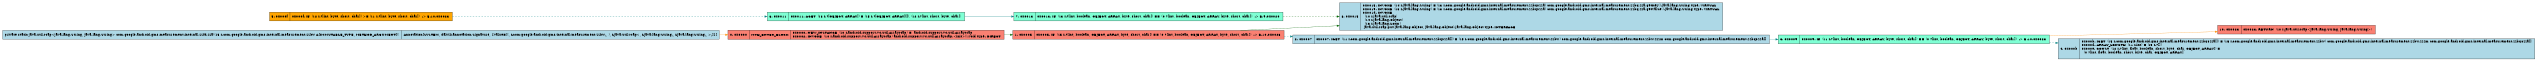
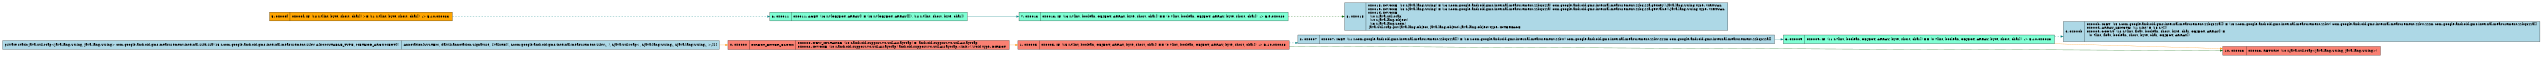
edge "1: 0x0005" -> "8: 0x0015": now "1: 0x0005" -> "10: 0x0023"
node "0: 0x0000": text "MTH_ENTER_BLOCK" -> "DIRECT_ENTER_BLOCK"
edge "0: 0x0000" -> "1: 0x0005": color darkgreen -> darkorange
